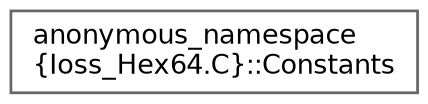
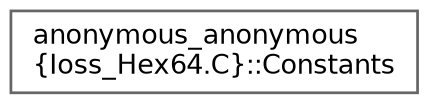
node "anonymous_namespace {Ioss_Hex64.C}::Constants": label "anonymous_namespace {Ioss_Hex64.C}::Constants" -> "anonymous_anonymous {Ioss_Hex64.C}::Constants"
